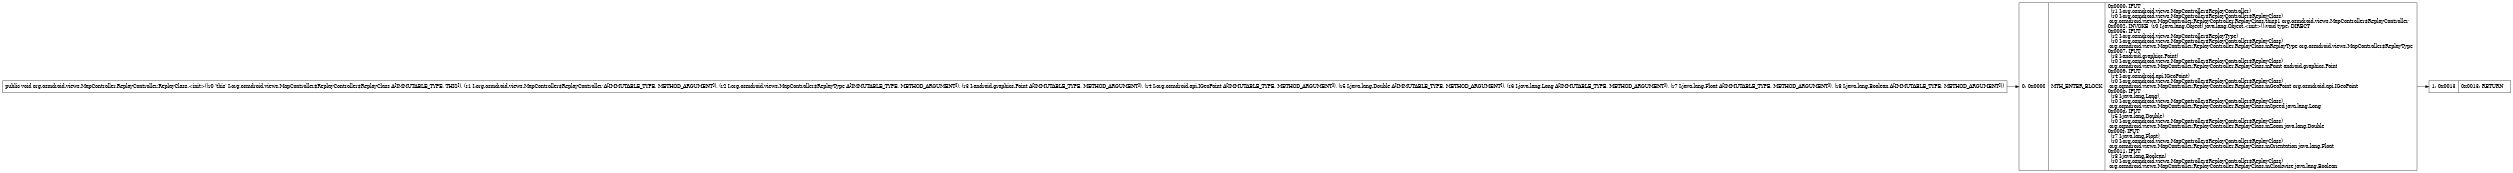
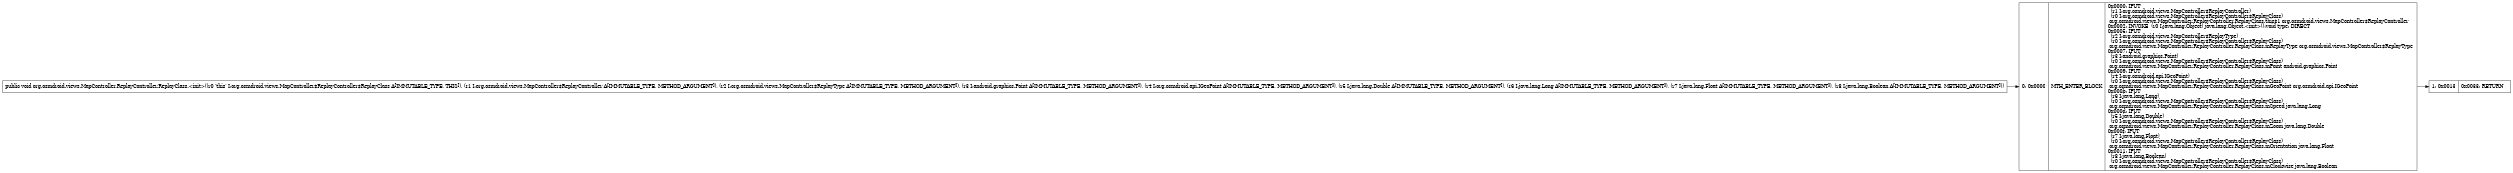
node "1: 0x0013": text "0x0013: RETURN" -> "0x0033: RETURN"
